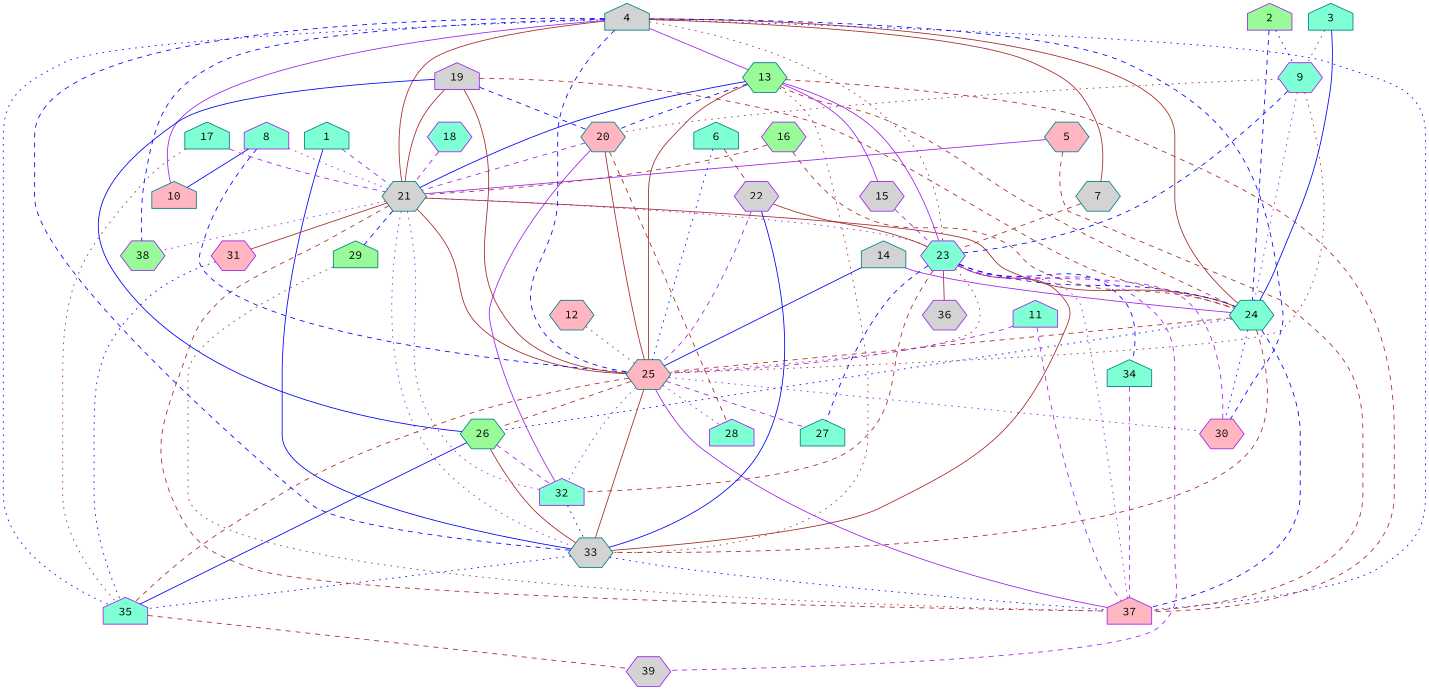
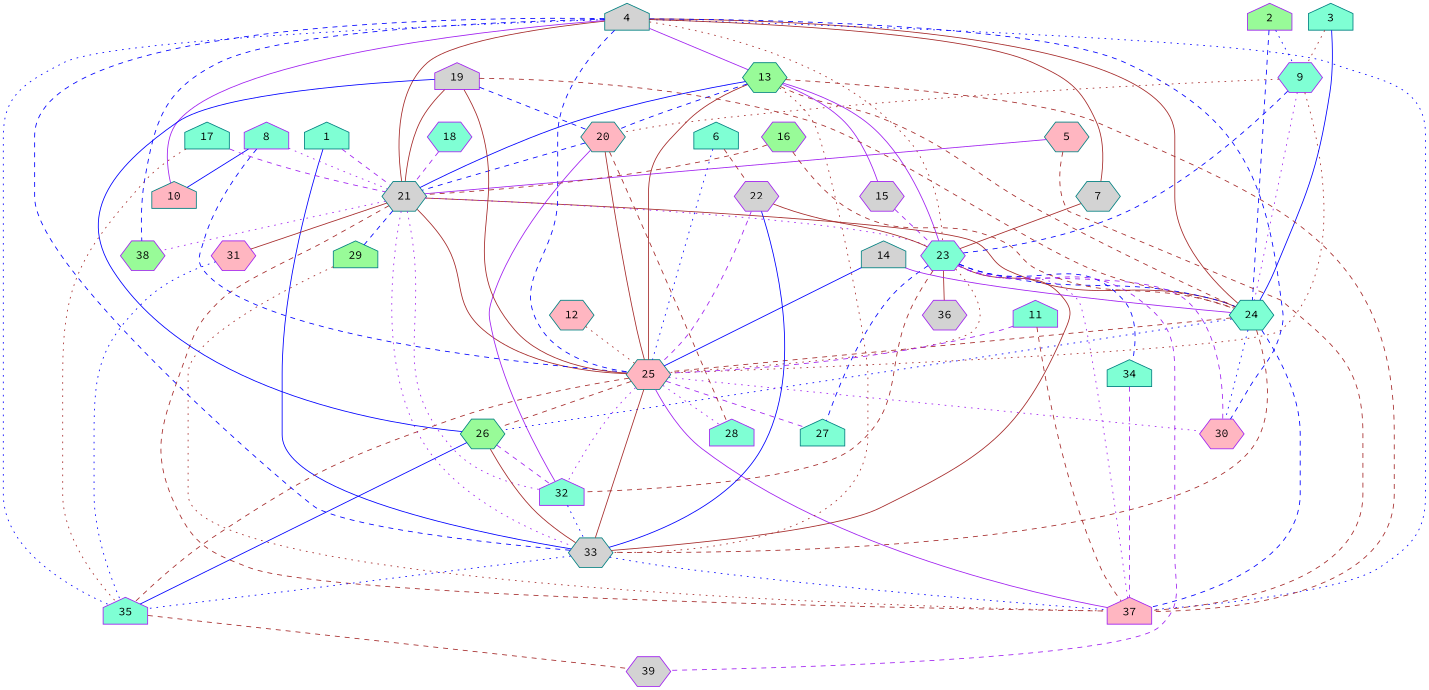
edge "20" -- "21": color purple -> blue
edge "7" -- "23": style dashed -> solid
edge "11" -- "37": color purple -> brown
